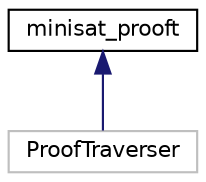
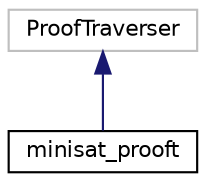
edge "ProofTraverser" -> "minisat_prooft": reversed
